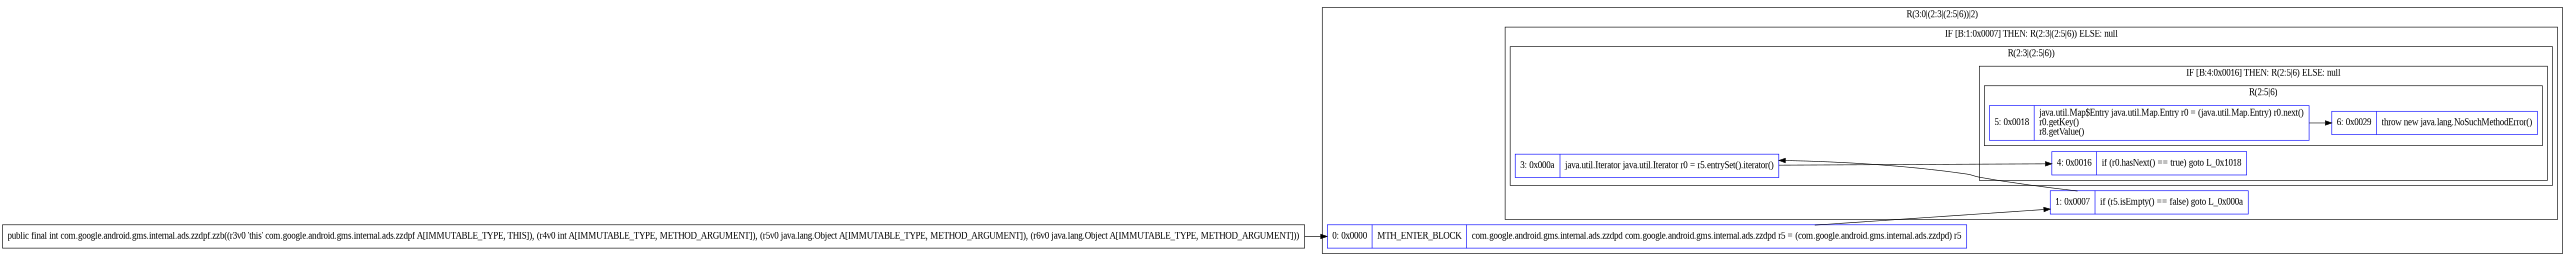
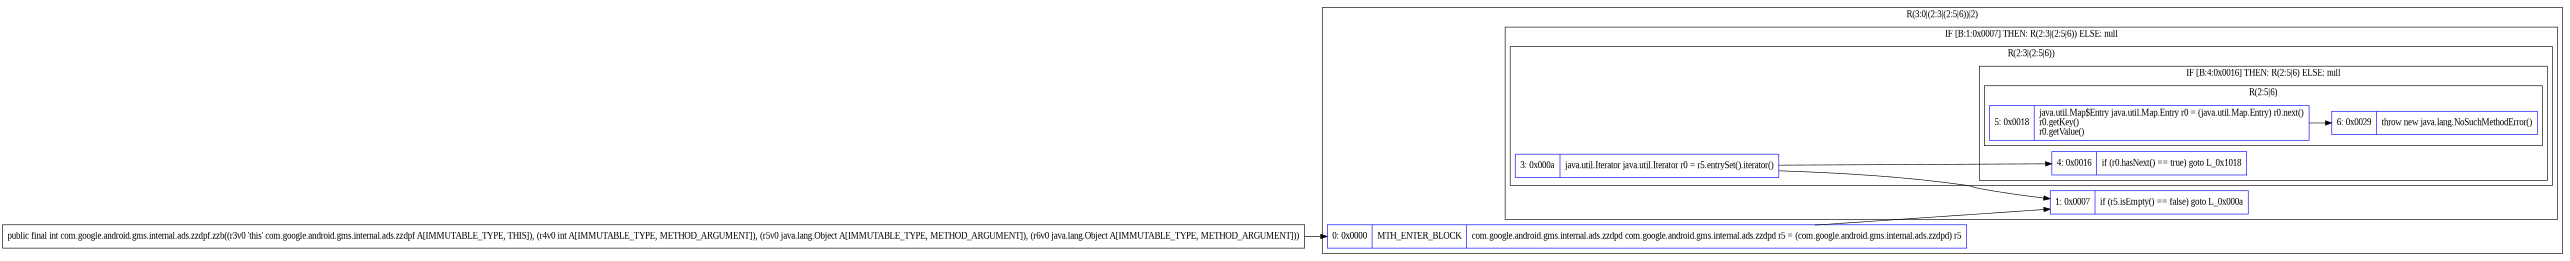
node "5: 0x0018": text "r8.getValue()" -> "r0.getValue()"
edge "1: 0x0007" -> "3: 0x000a": reversed
